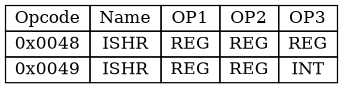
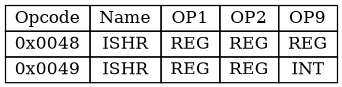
node "Opcode": text "OP3" -> "OP9"
